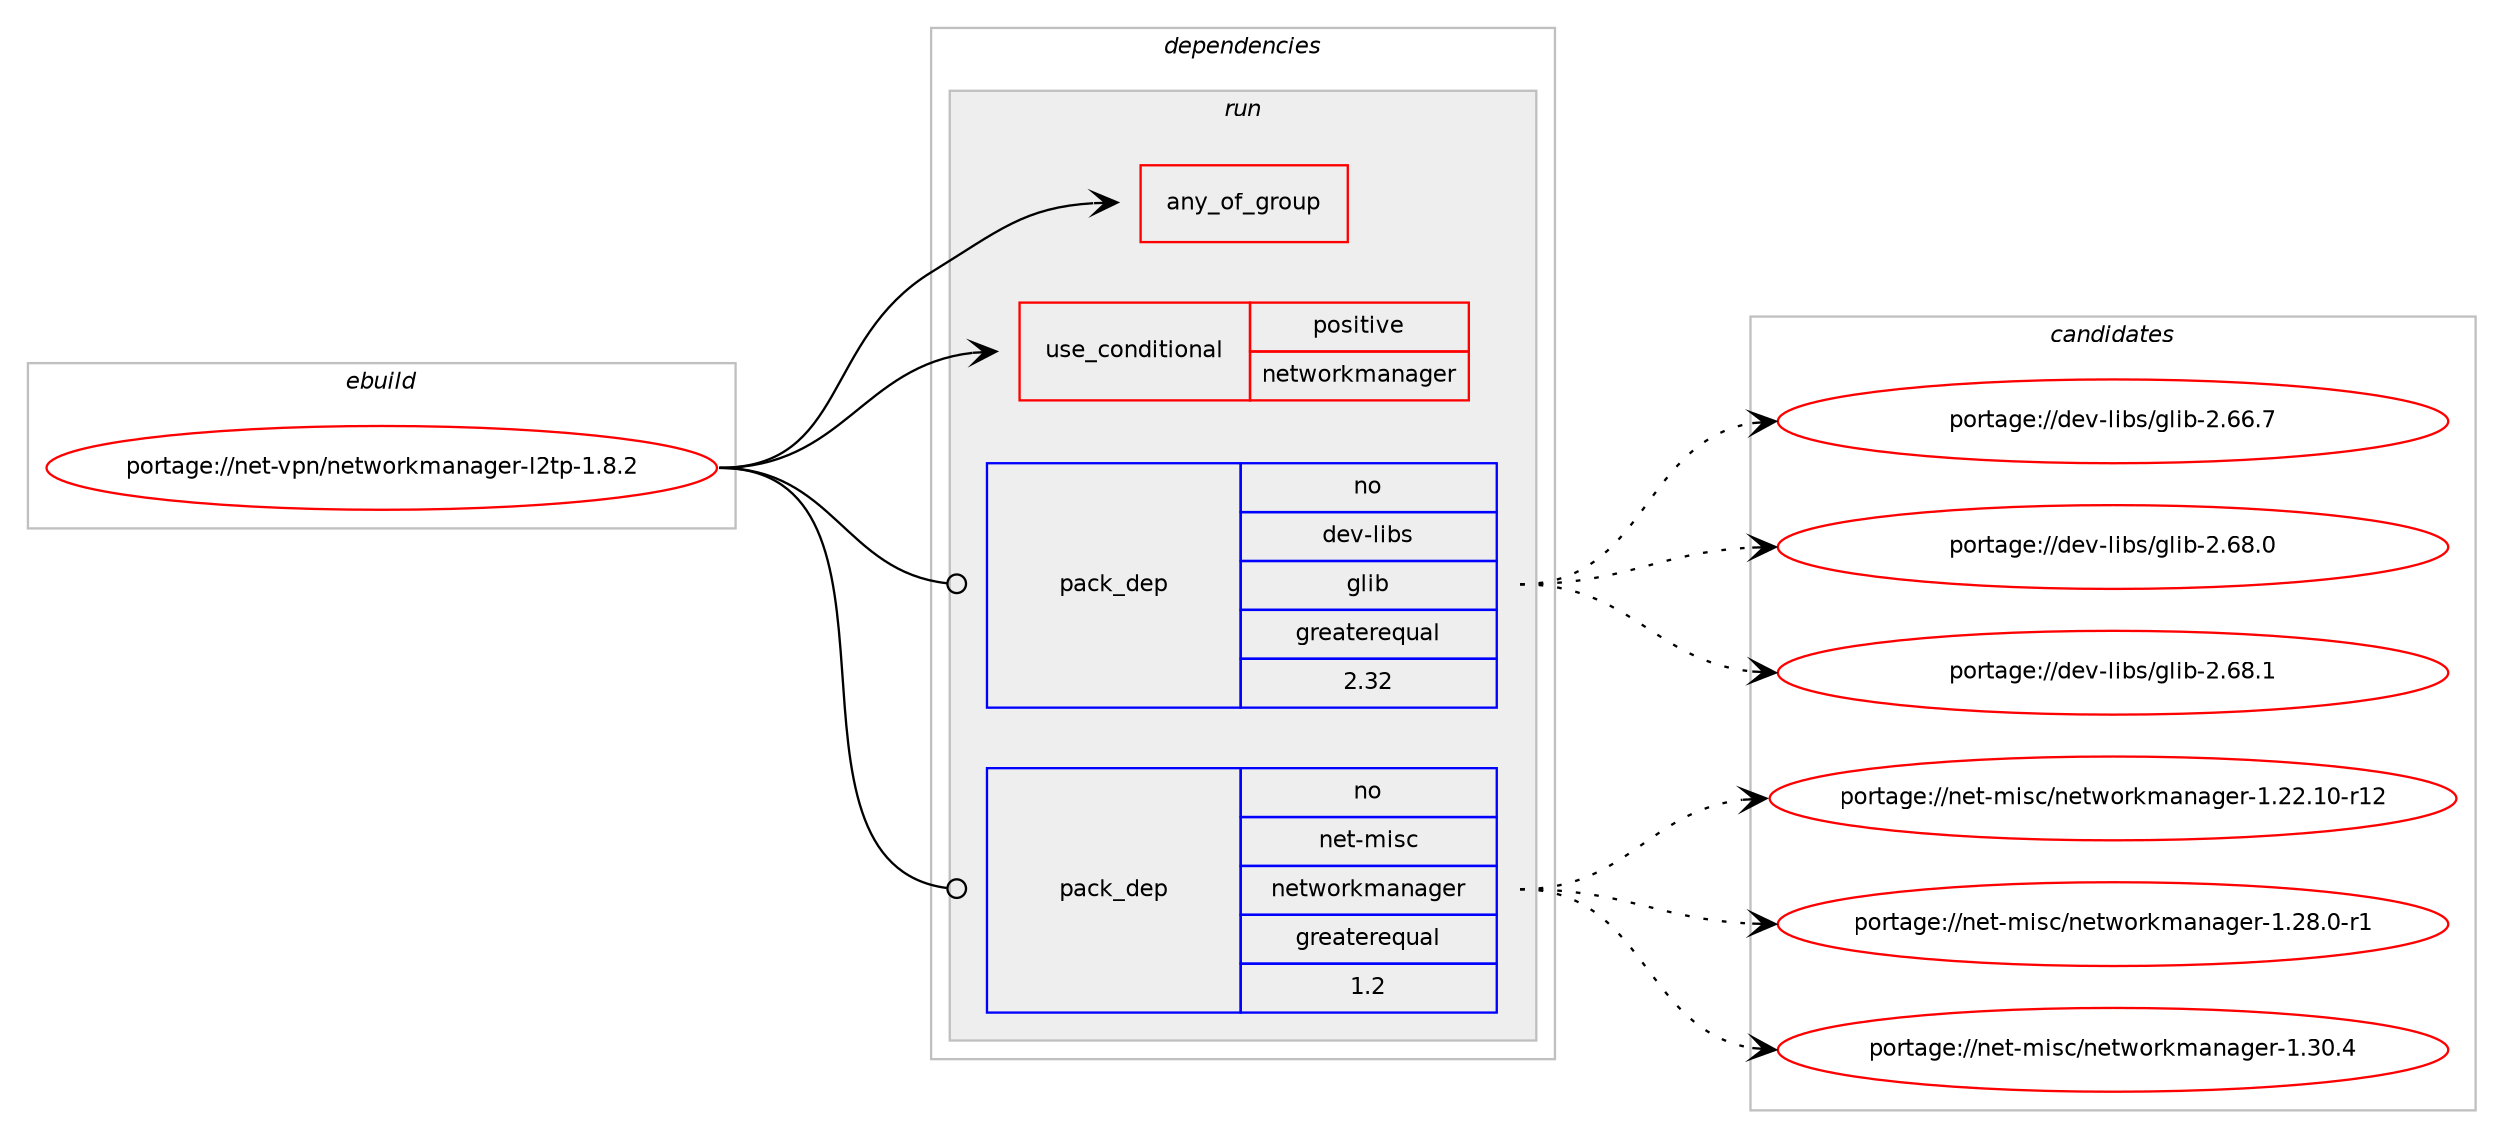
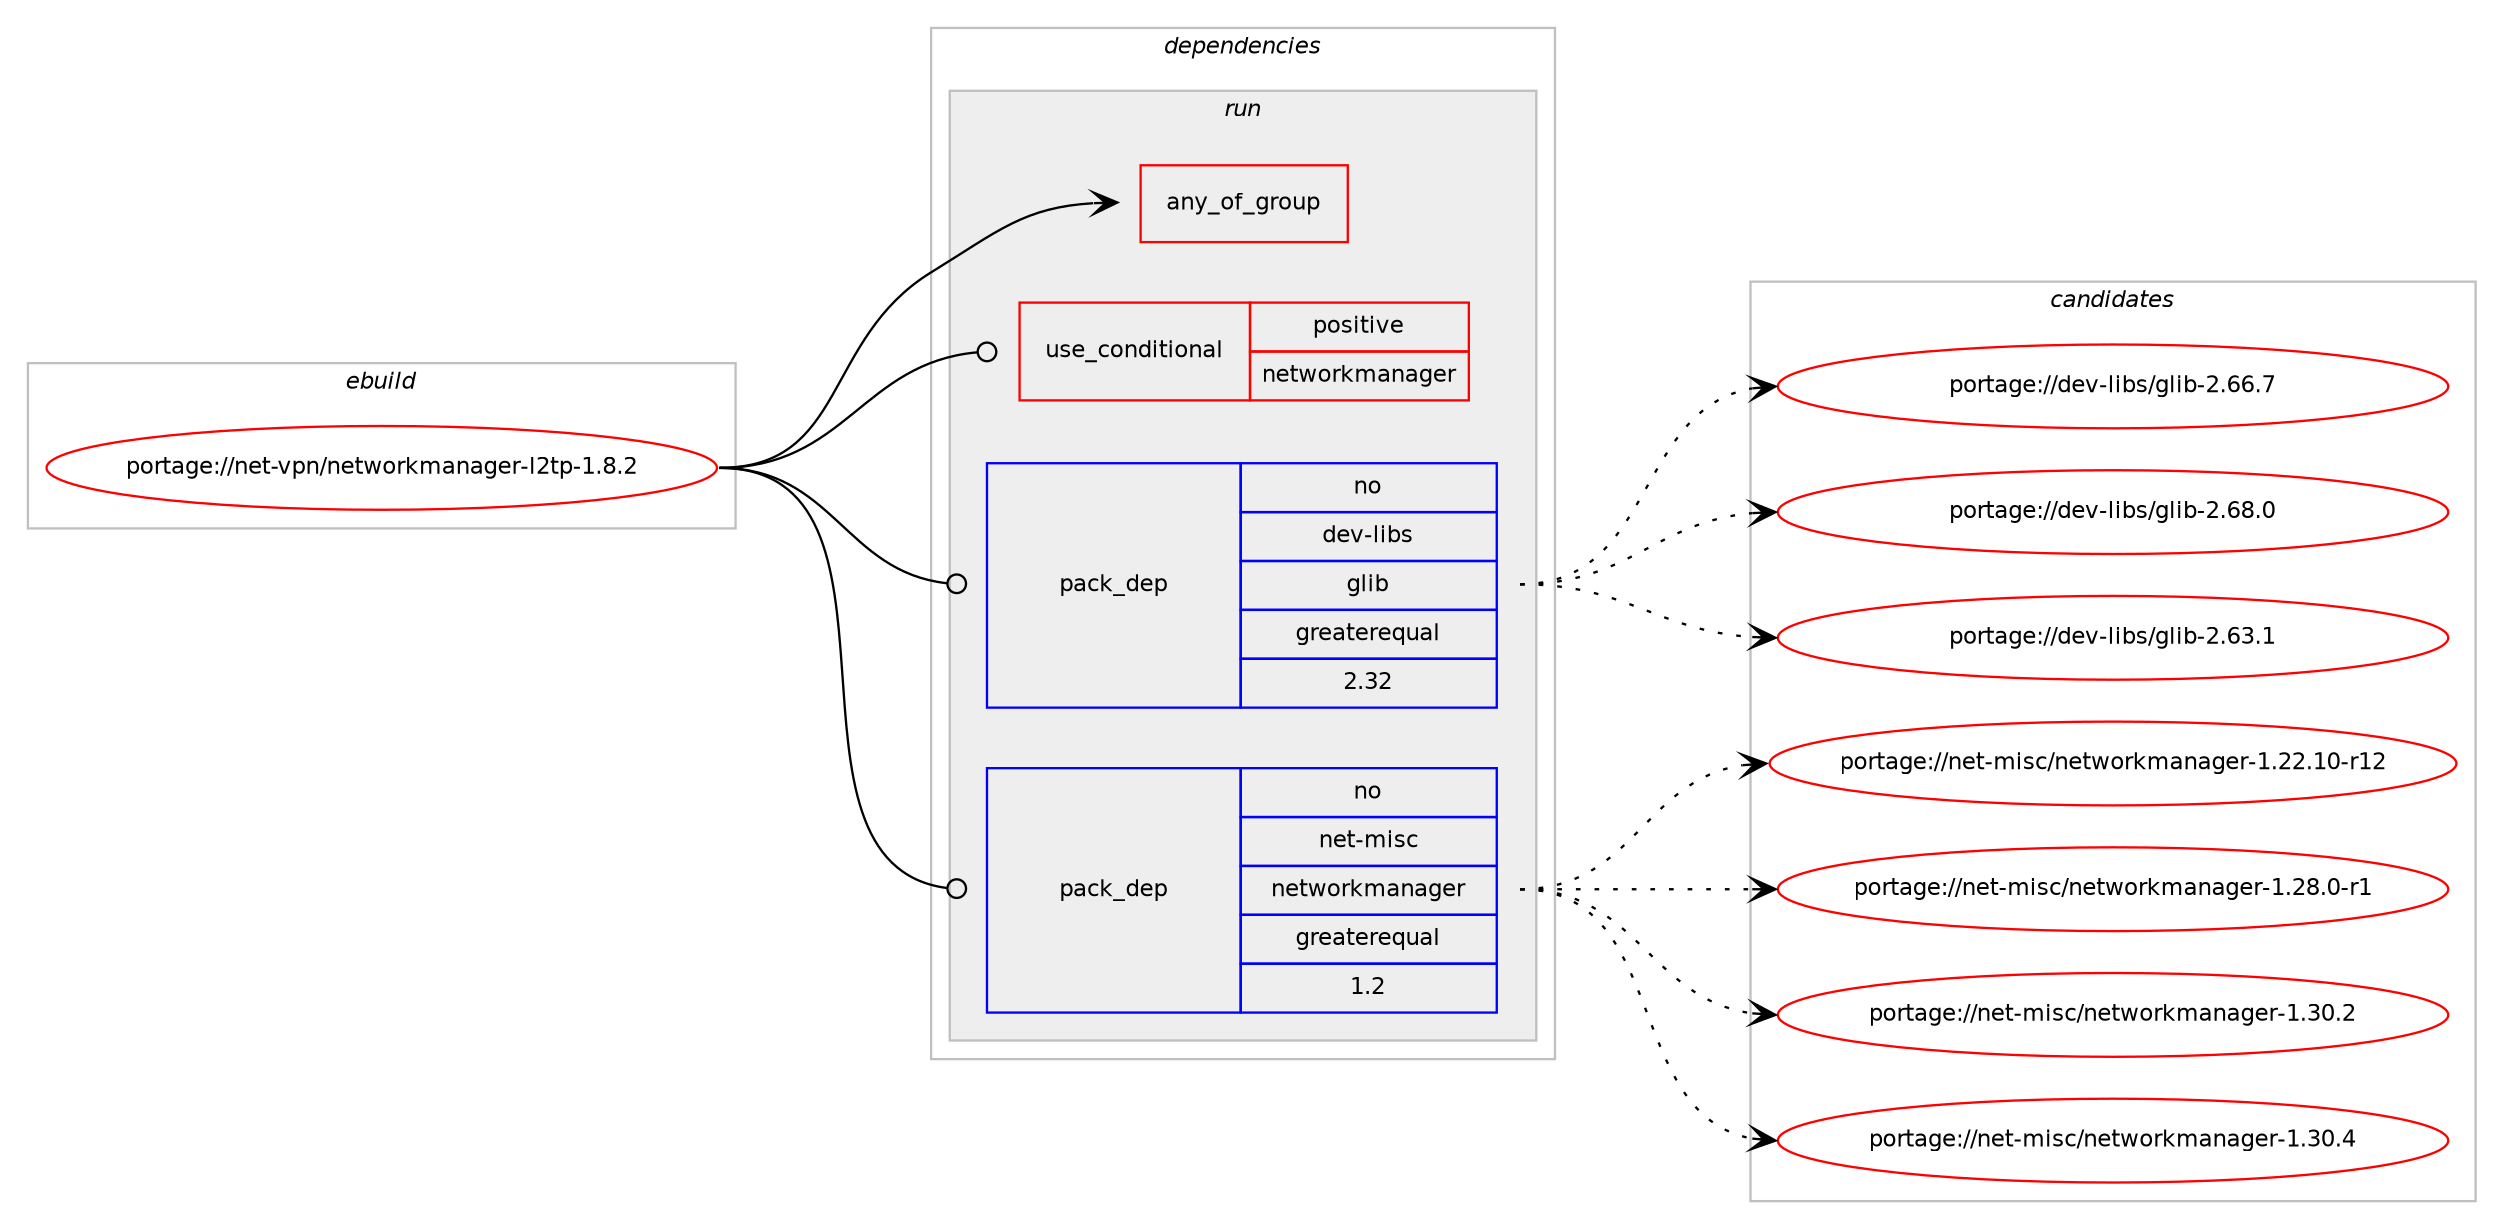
edge "portage://net-vpn/networkmanager-l2tp-1.8.2" -> "use_conditional": arrowhead vee -> odot
node "portage://dev-libs/glib-2.68.1": label "portage://dev-libs/glib-2.68.1" -> "portage://dev-libs/glib-2.63.1"
node "portage://net-misc/networkmanager-1.30.2": added
